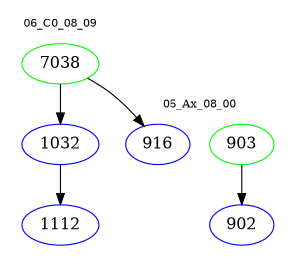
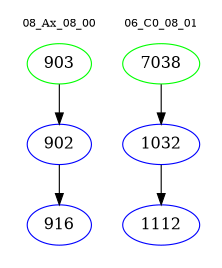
cluster "06_C0_08_09": label "06_C0_08_09" -> "06_C0_08_01"
edge "7038" -> "916": now "902" -> "916"
cluster "05_Ax_08_00": label "05_Ax_08_00" -> "08_Ax_08_00"
